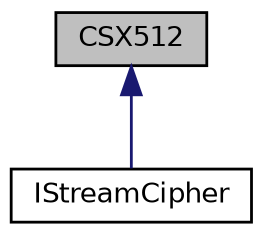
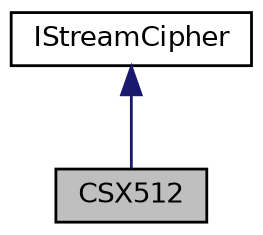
edge "IStreamCipher" -> "CSX512": reversed
